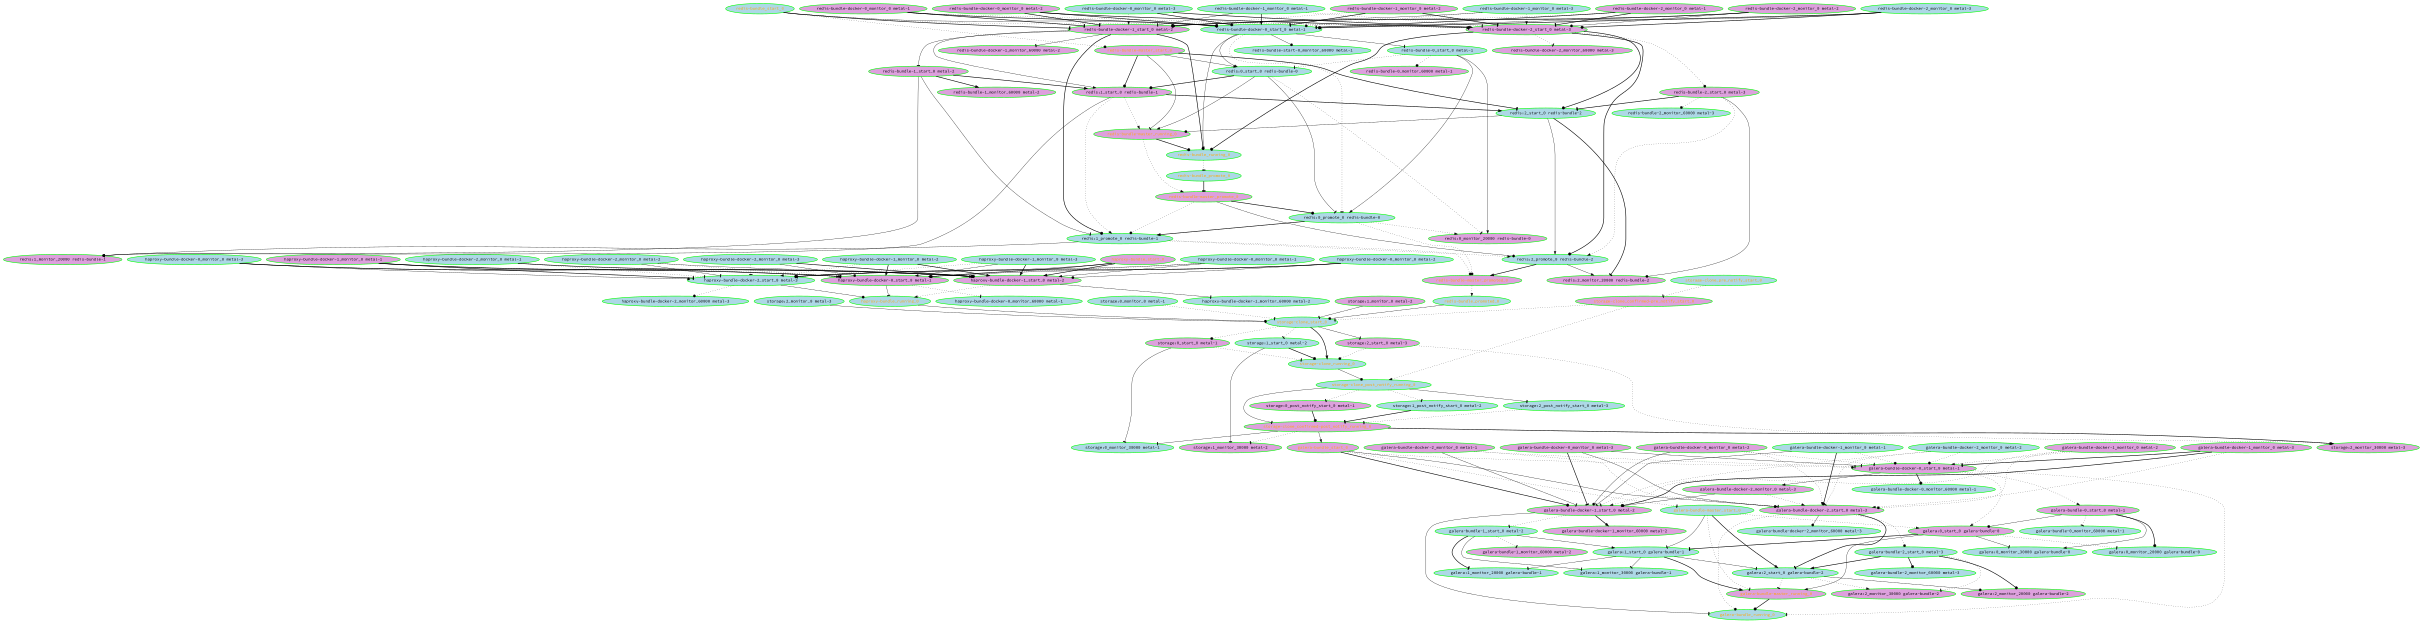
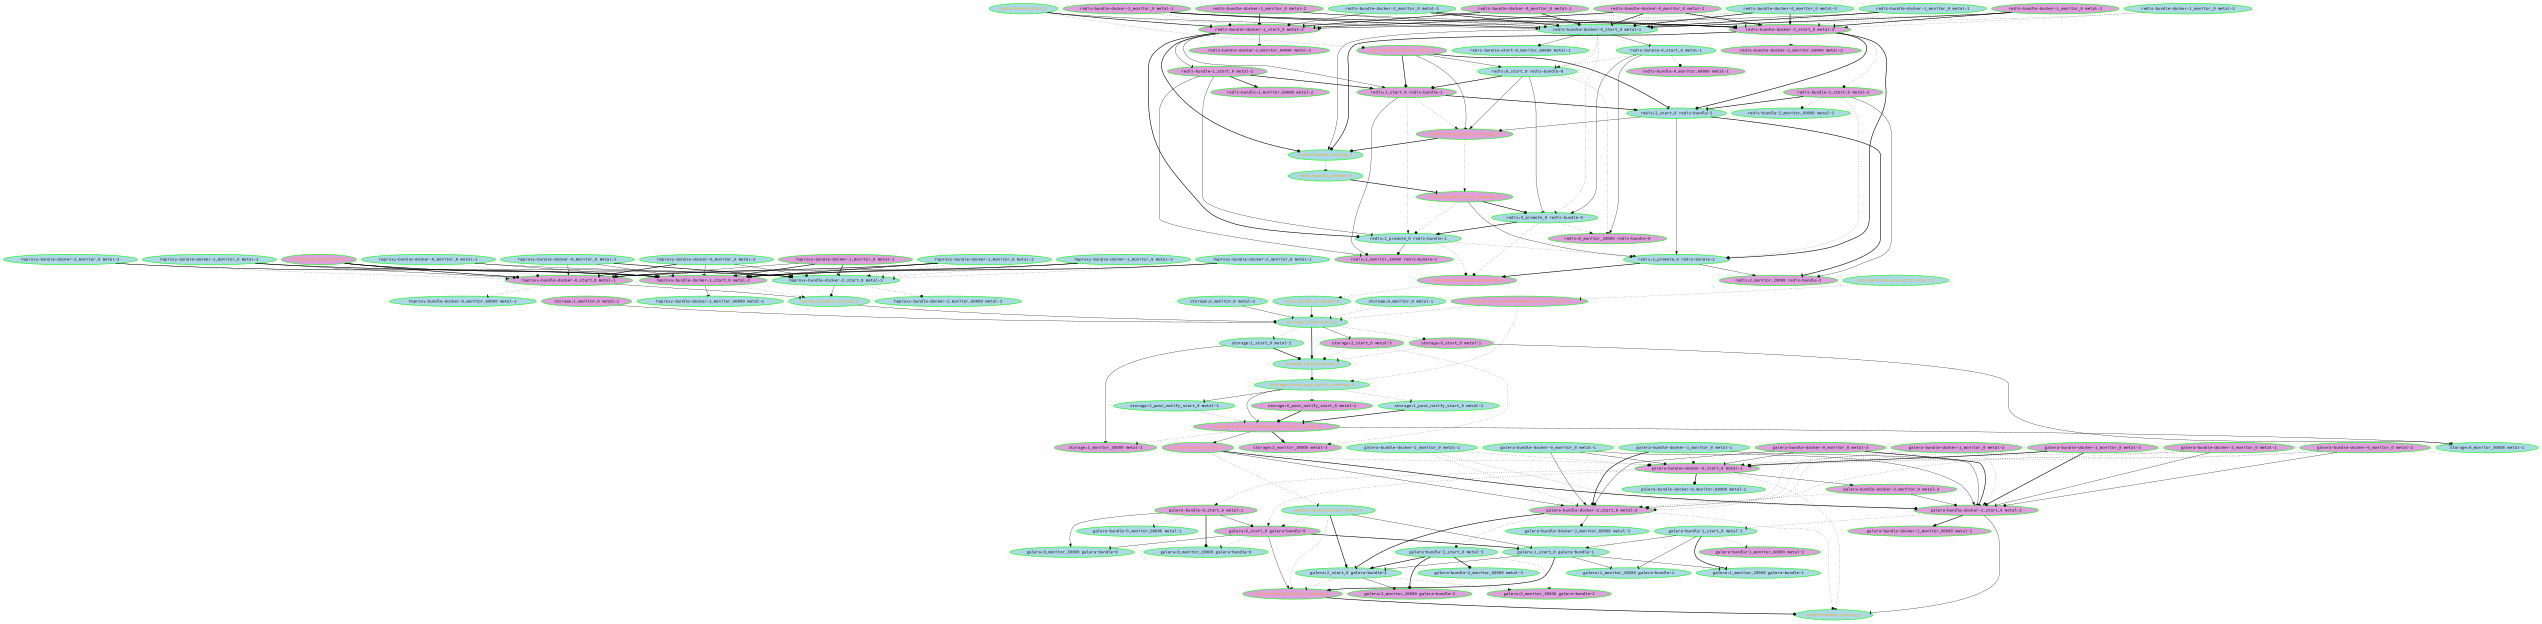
edge "redis-bundle-docker-1_monitor_0 metal-3" -> "redis-bundle-docker-1_start_0 metal-2": removed
edge "redis-bundle-docker-0_start_0 metal-1" -> "redis:0_start_0 redis-bundle-0": style solid -> dotted
node "galera-bundle-docker-0_monitor_0 metal-1": added
